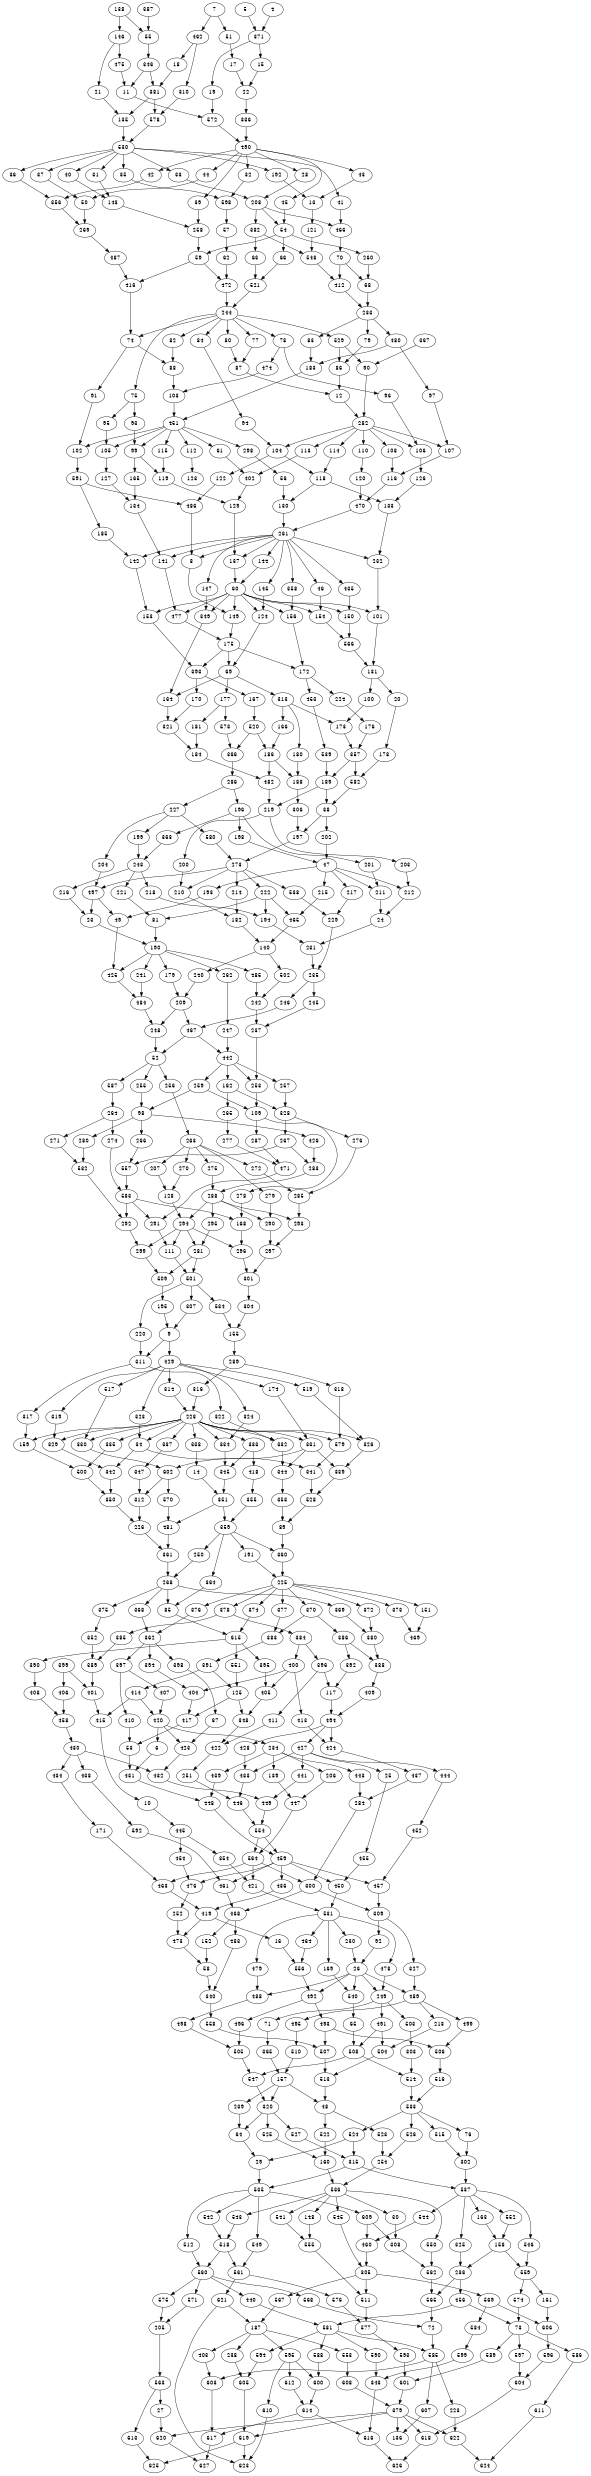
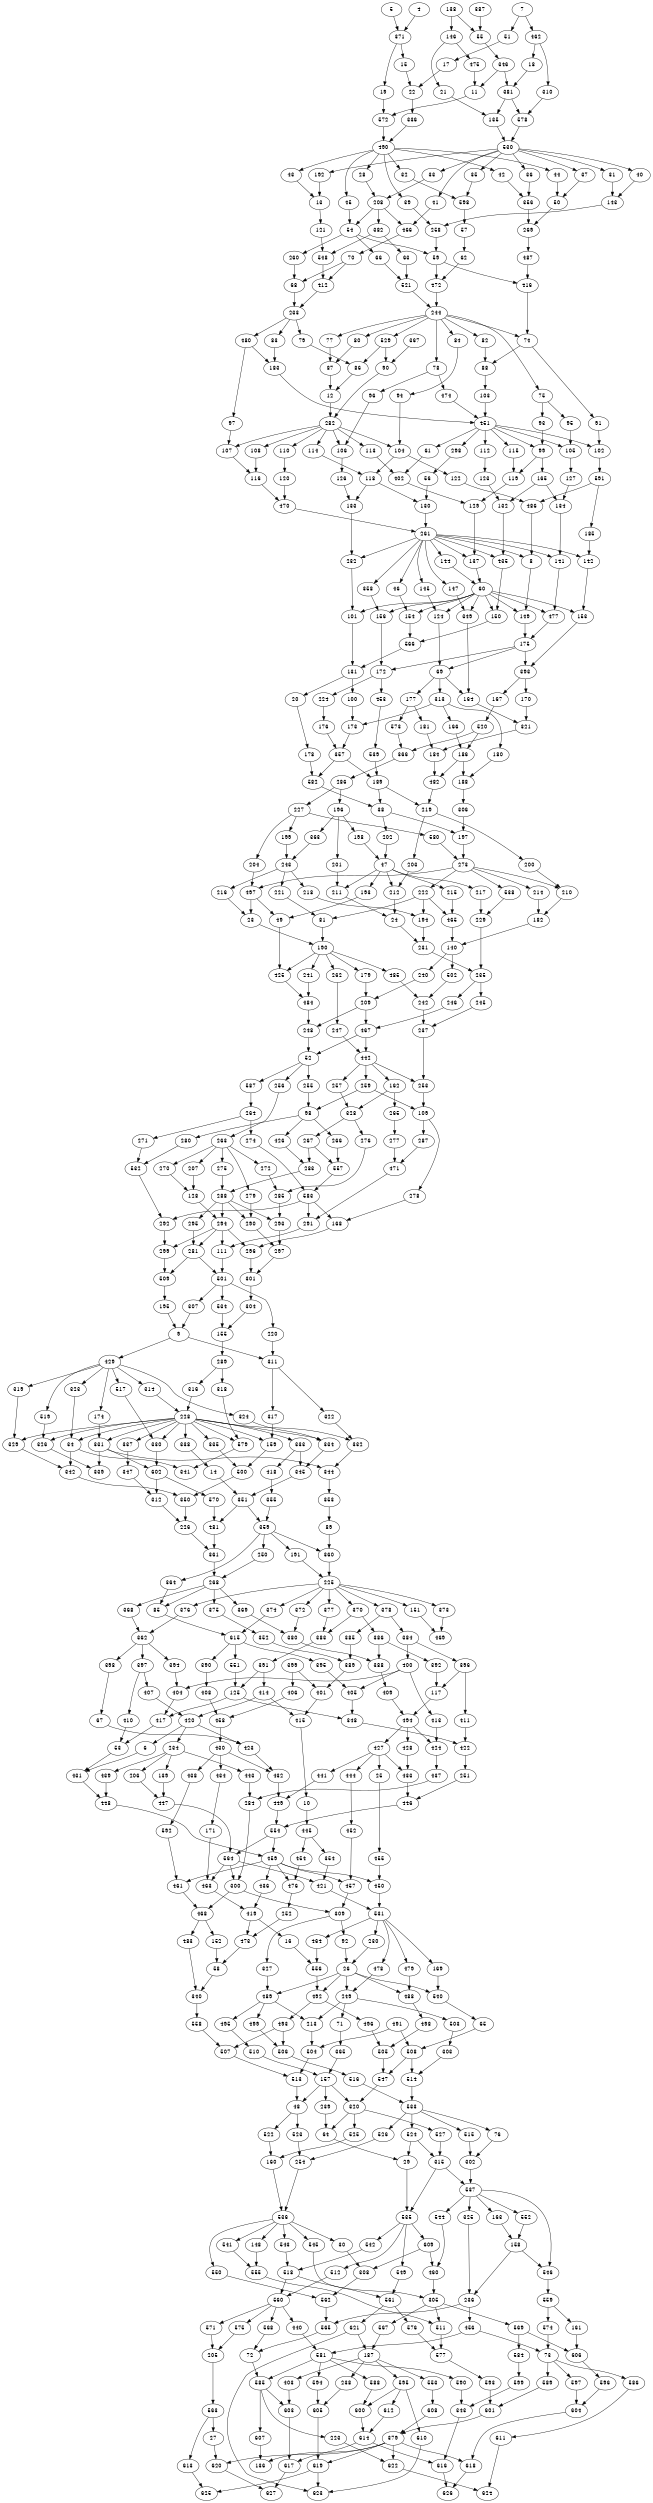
edge "474" -> "103": now "474" -> "451"
node "132": added
node "528": removed
edge "249" -> "491": now "249" -> "213"
edge "158" -> "559": now "158" -> "546"
